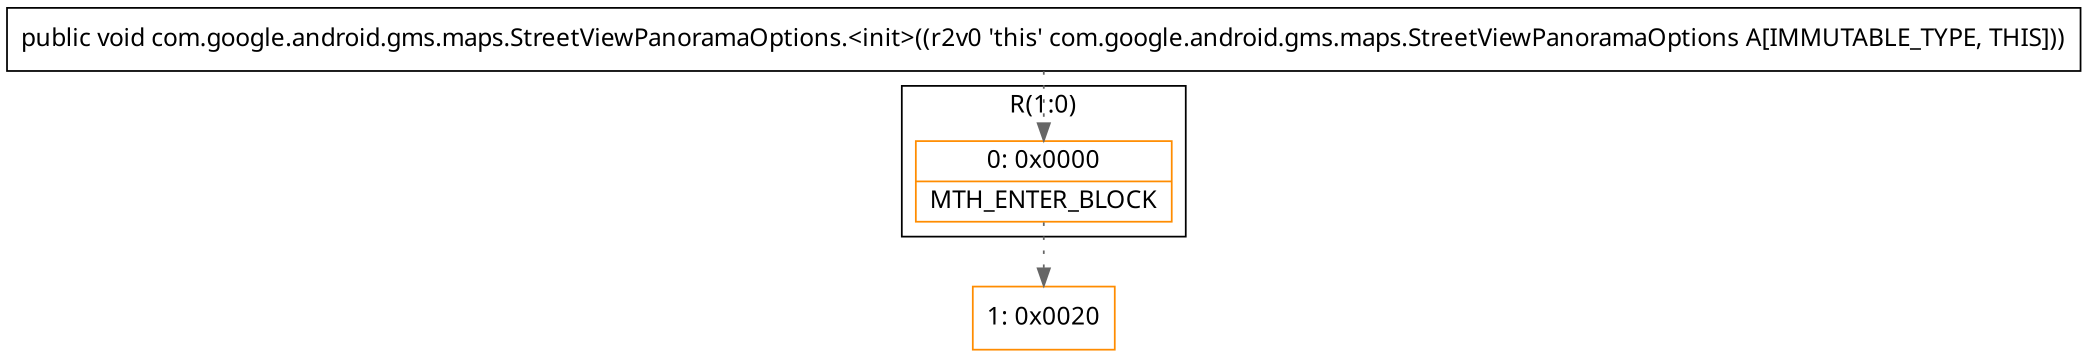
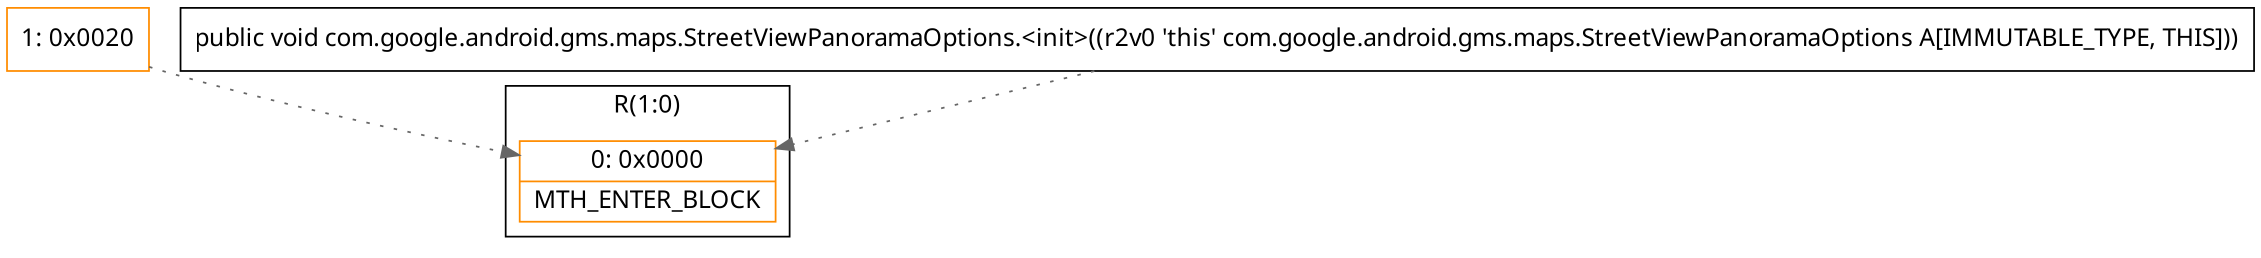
edge "0: 0x0000" -> "1: 0x0020": reversed
